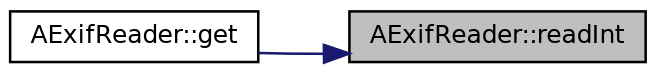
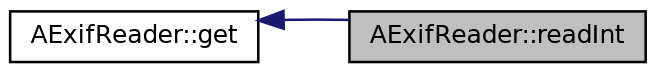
edge "AExifReader::get" -> "AExifReader::readInt": reversed
